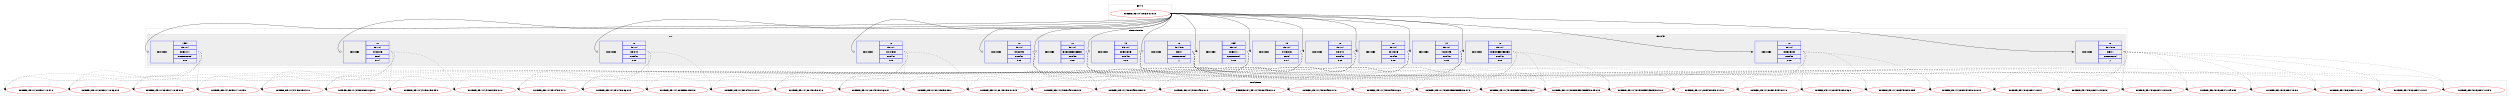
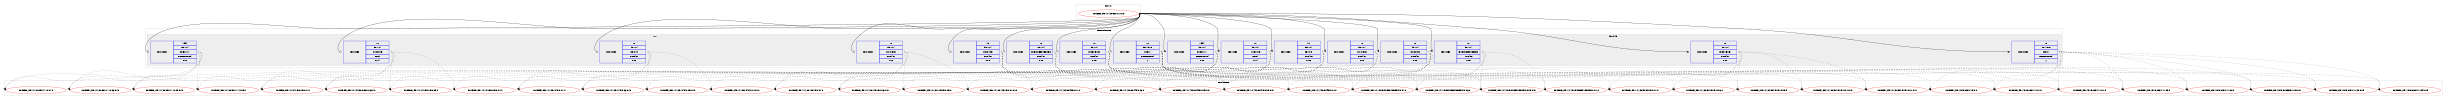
node "portage://dev-ml/portage-0.15.1-r2": label "portage://dev-ml/portage-0.15.1-r2" -> "portage://dev-ml/sexplib-0.15.1-r2"
node "portage://dev-ml/jst-config-0.14.1": removed
node "greaterequal://dev-ml/jst-config-0.14.0": label "greaterequal://dev-ml/jst-config-0.14.0" -> "portage://dev-ml/jst-config-0.14.0"
node "portage://dev-lang/ocaml-4.11.2-r2": label "portage://dev-lang/ocaml-4.11.2-r2" -> "portage://dev-lang/portage-4.11.2-r2"
